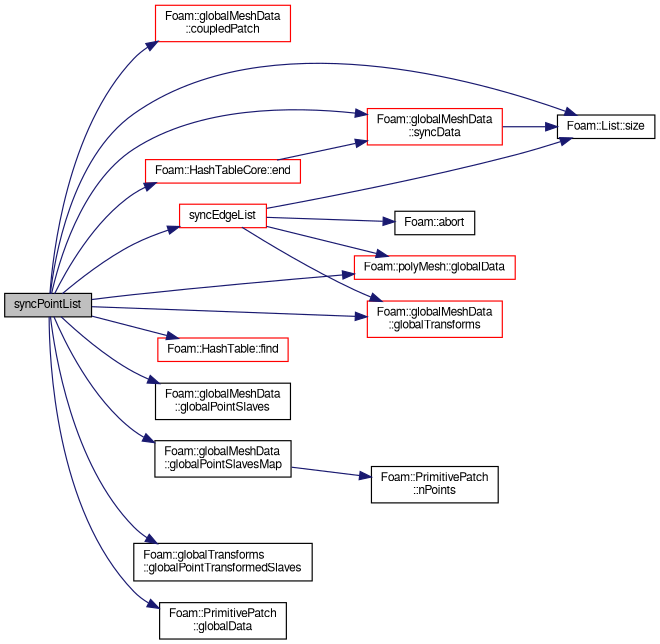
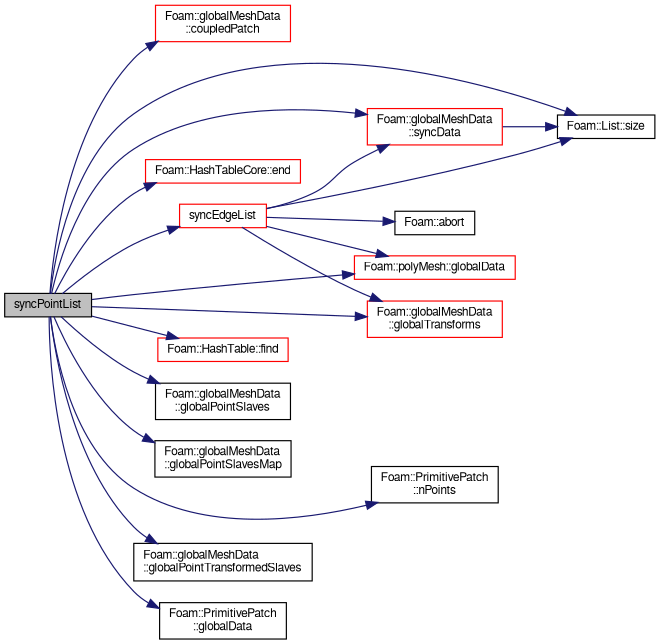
edge "Foam::HashTableCore::end" -> "Foam::globalMeshData ::syncData": now "syncEdgeList" -> "Foam::globalMeshData ::syncData"
edge "Foam::globalMeshData ::globalPointSlavesMap" -> "Foam::PrimitivePatch ::nPoints": now "syncPointList" -> "Foam::PrimitivePatch ::nPoints"
node "Foam::globalTransforms ::globalPointTransformedSlaves": label "Foam::globalTransforms ::globalPointTransformedSlaves" -> "Foam::globalMeshData ::globalPointTransformedSlaves"
